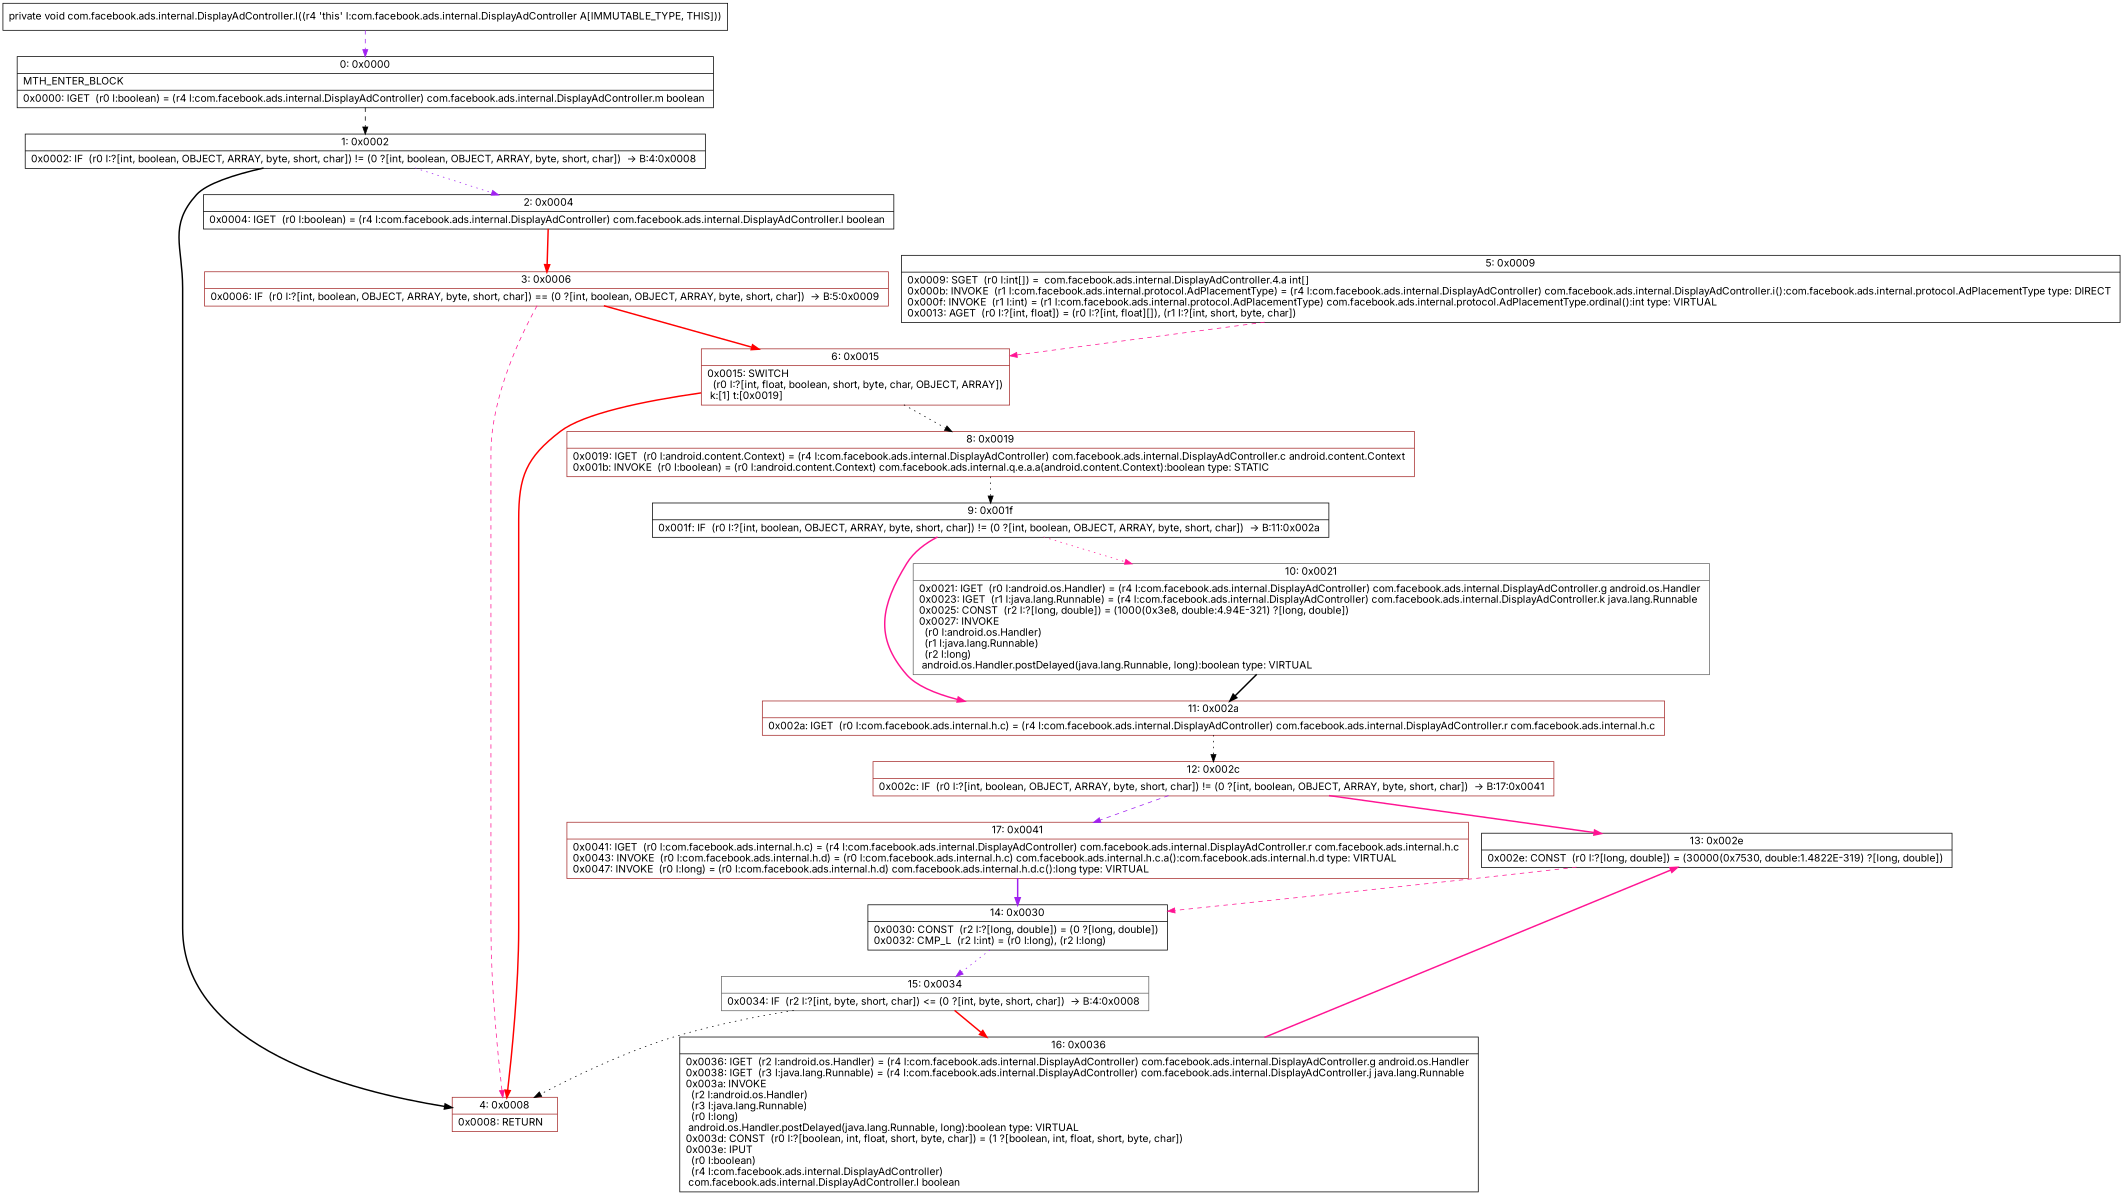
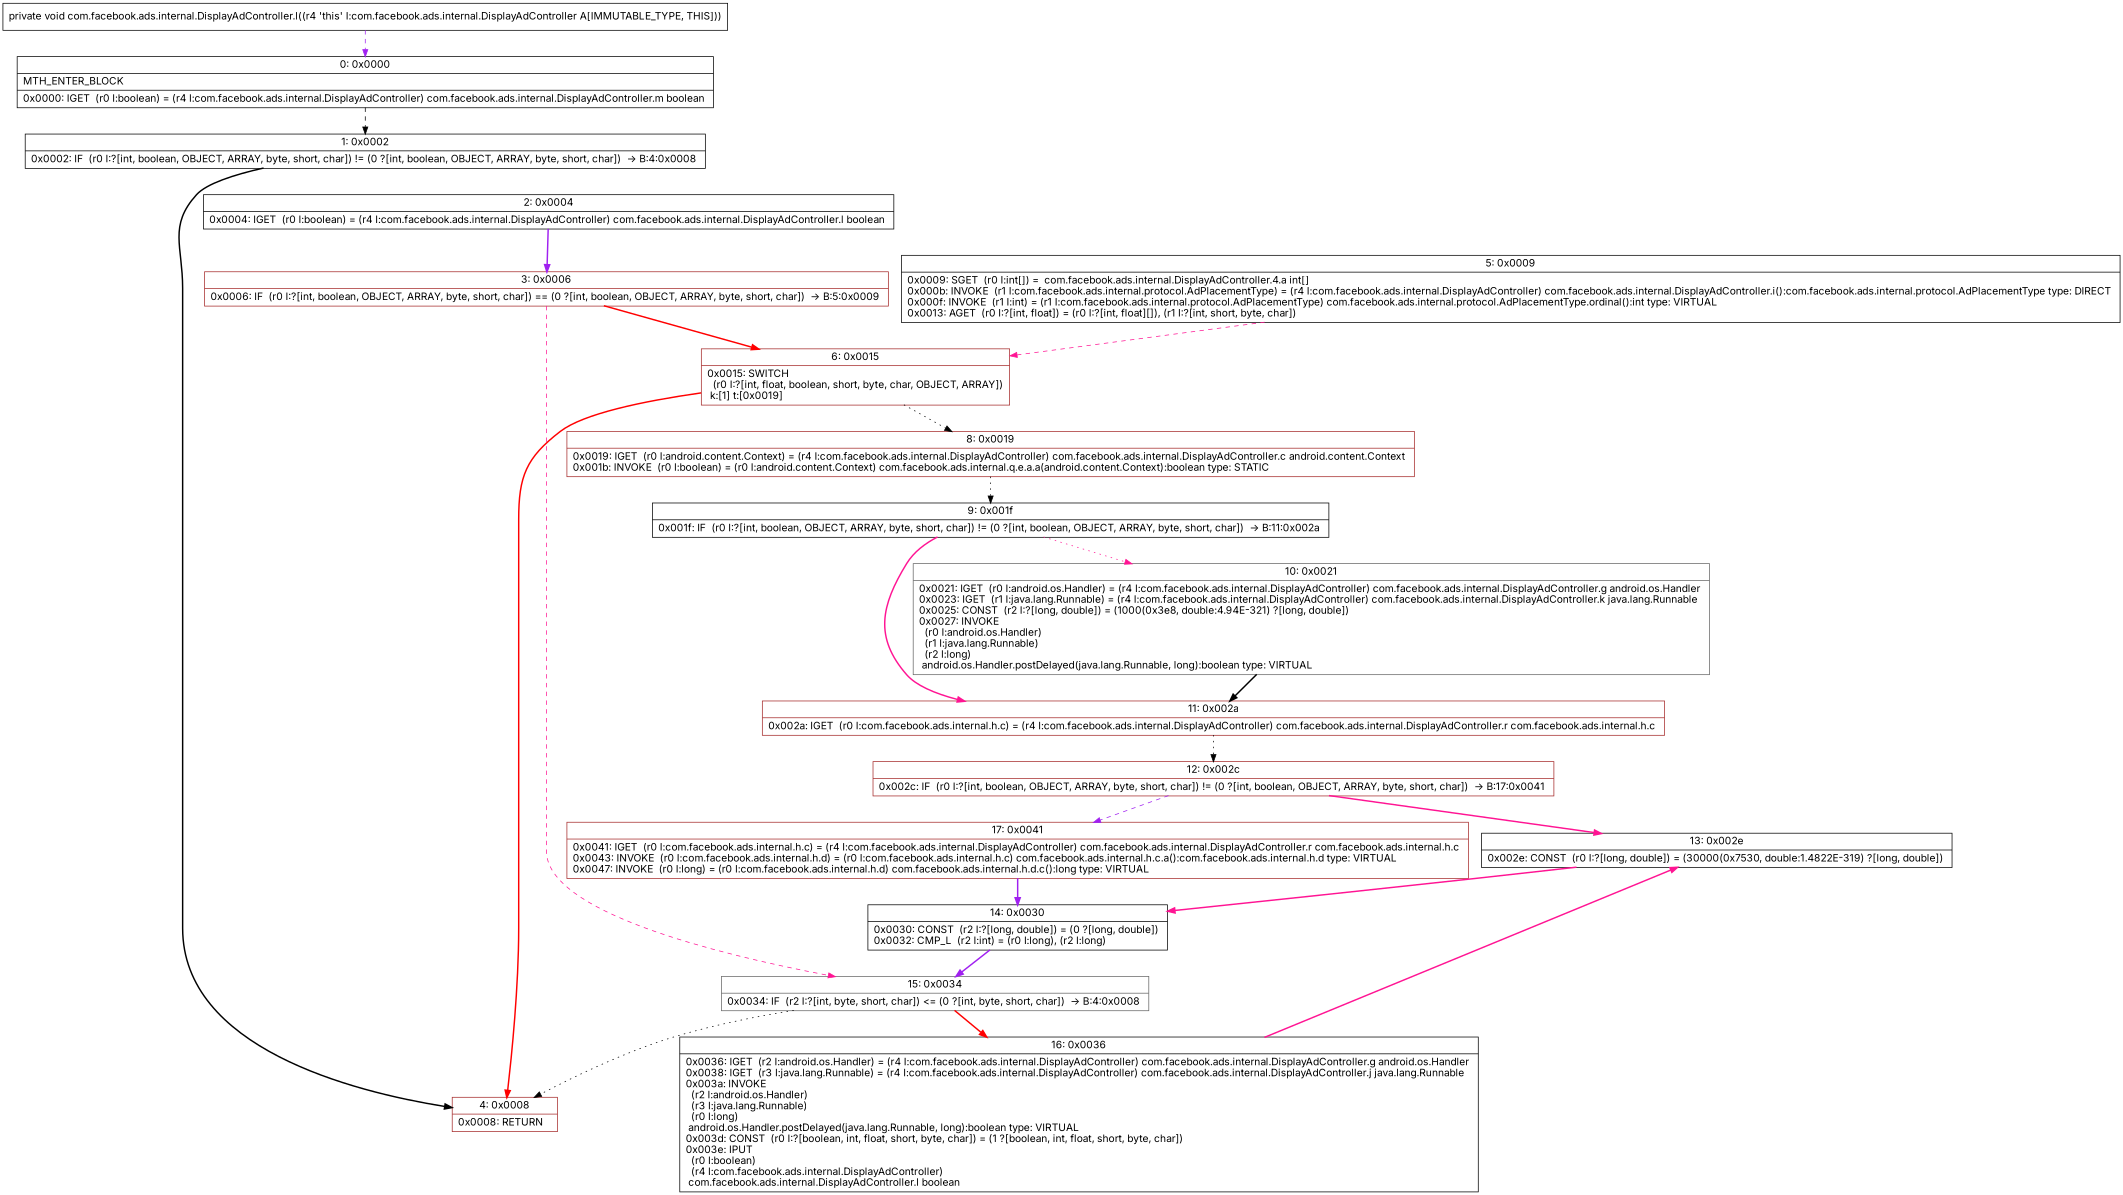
edge "1: 0x0002" -> "2: 0x0004": removed
edge "2: 0x0004" -> "3: 0x0006": color red -> purple
edge "3: 0x0006" -> "4: 0x0008": now "3: 0x0006" -> "15: 0x0034"
edge "13: 0x002e" -> "14: 0x0030": style dashed -> bold
edge "14: 0x0030" -> "15: 0x0034": style dotted -> bold
